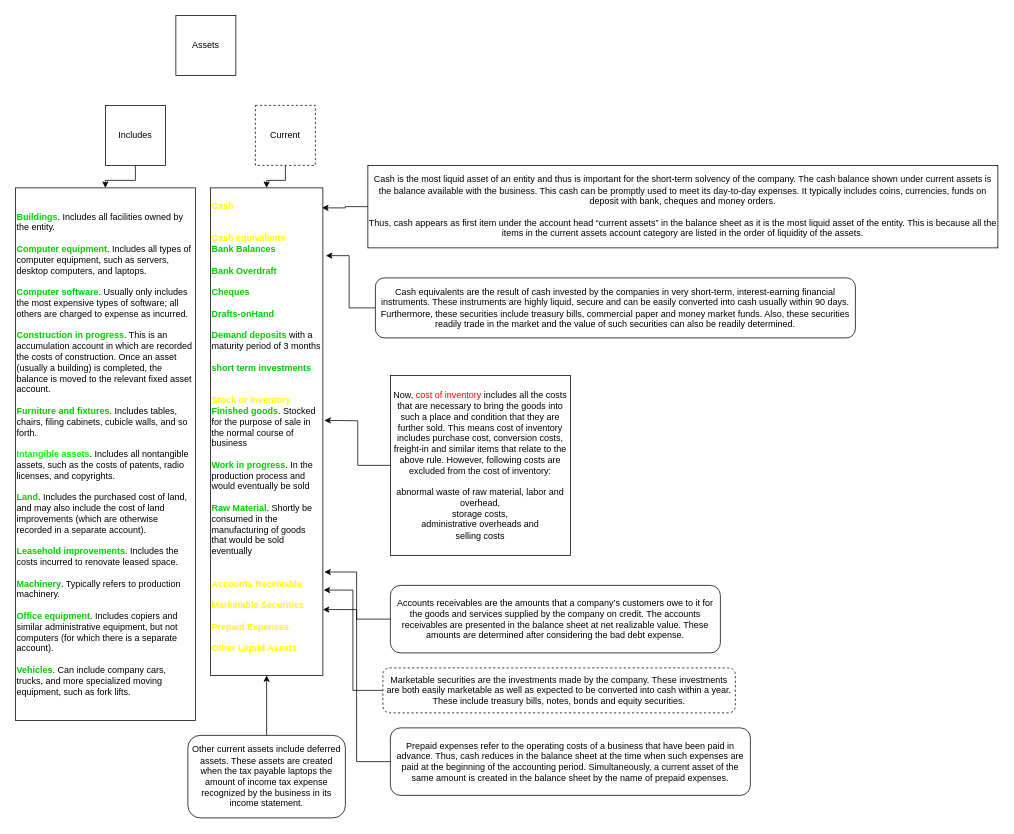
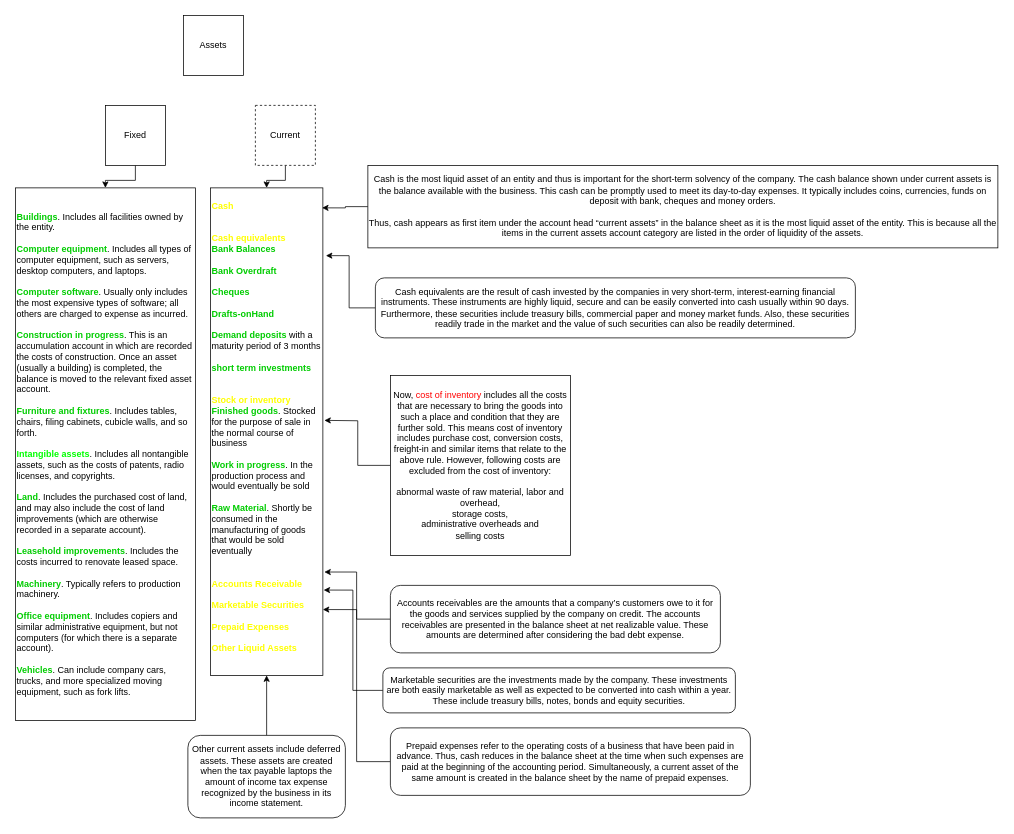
node "Assets": moved (206, 45) -> (213, 45)
node "Includes": label "Includes" -> "Fixed"
node "Marketable securities are the investments made by the company. These investments are both easily marketable as well as expected to be converted into cash within a year. These include treasury bills, notes, bonds and equity securities.": style dashed -> solid
